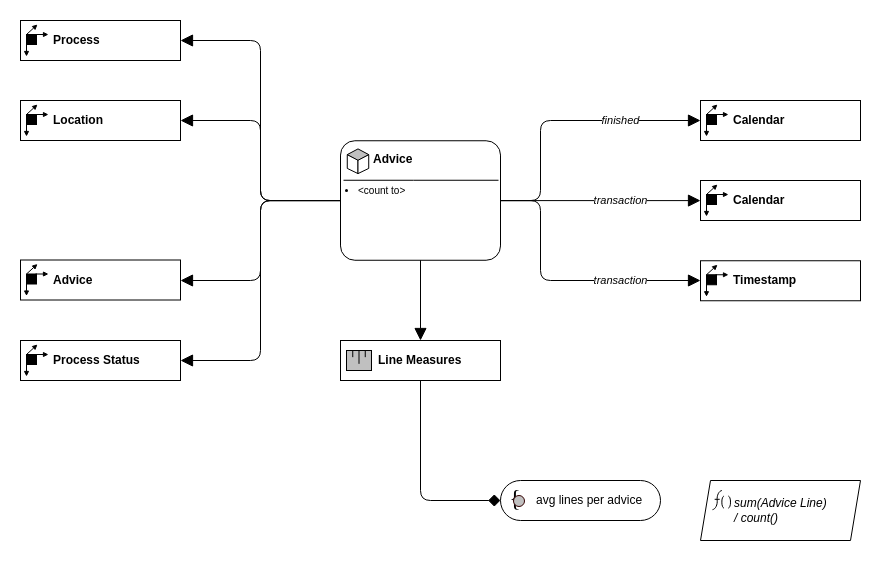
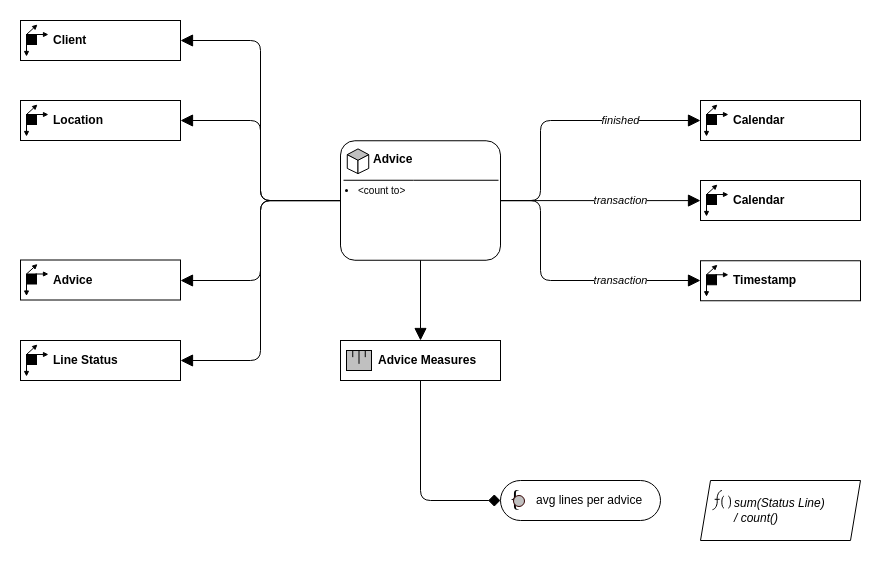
node "Process": label "Process" -> "Client"
node "Process Status": label "Process Status" -> "Line Status"
node "Line Measures": label "Line Measures" -> "Advice Measures"
node "sum(Advice Line) / count()": label "sum(Advice Line) / count()" -> "sum(Status Line) / count()"
